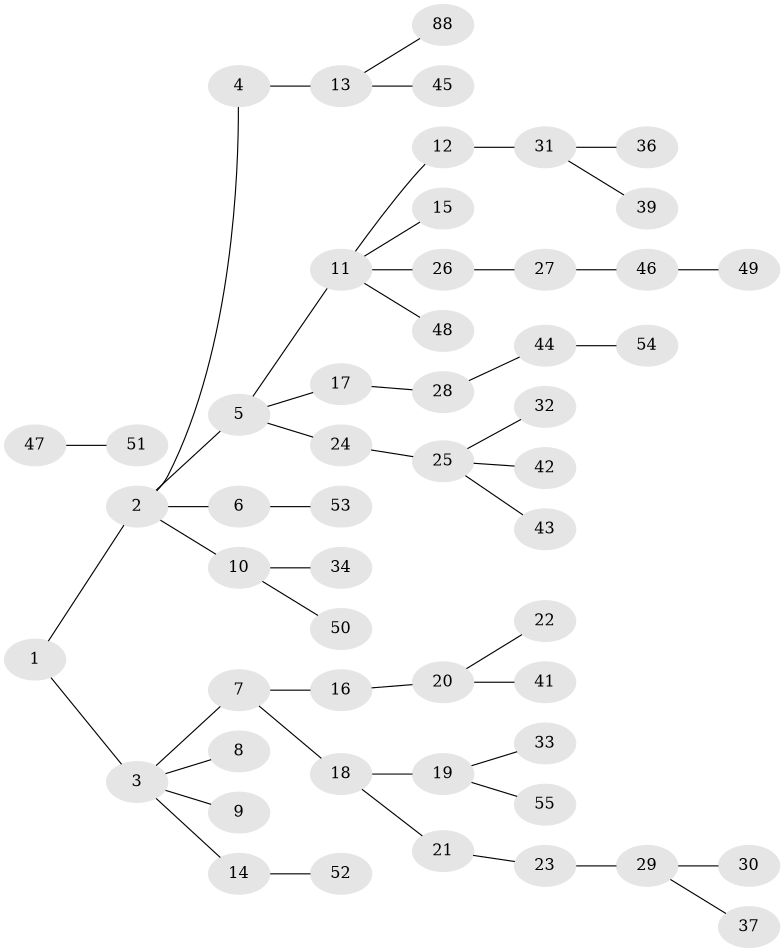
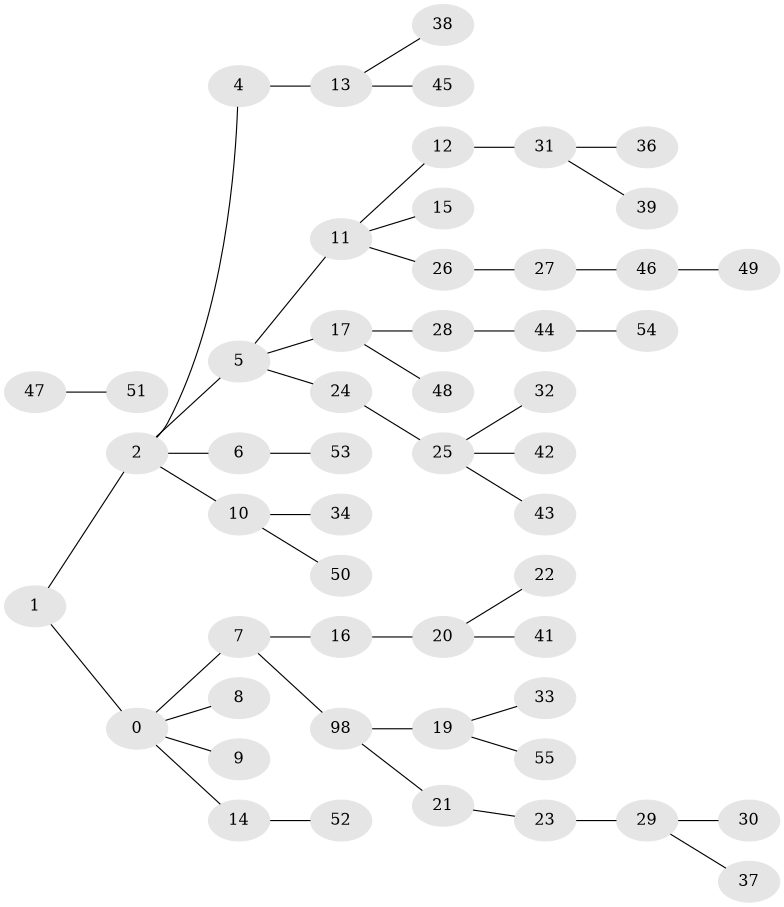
node "88": label "88" -> "38"
edge "11" -- "48": now "17" -- "48"
node "18": label "18" -> "98"
node "3": label "3" -> "0"
